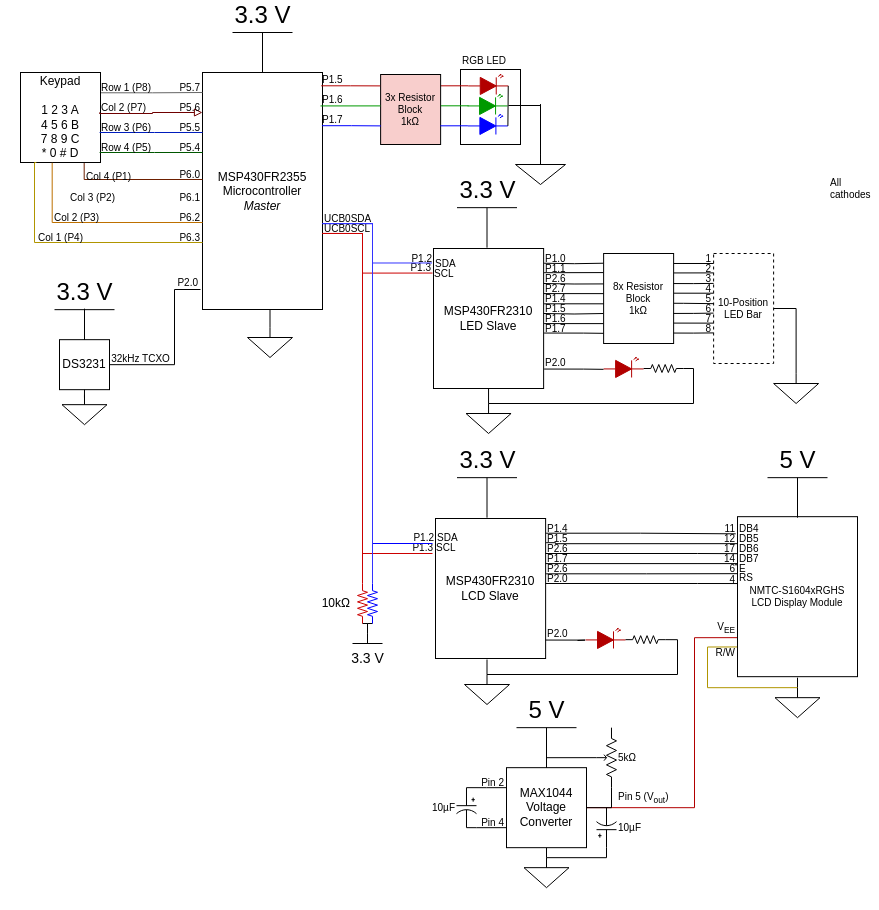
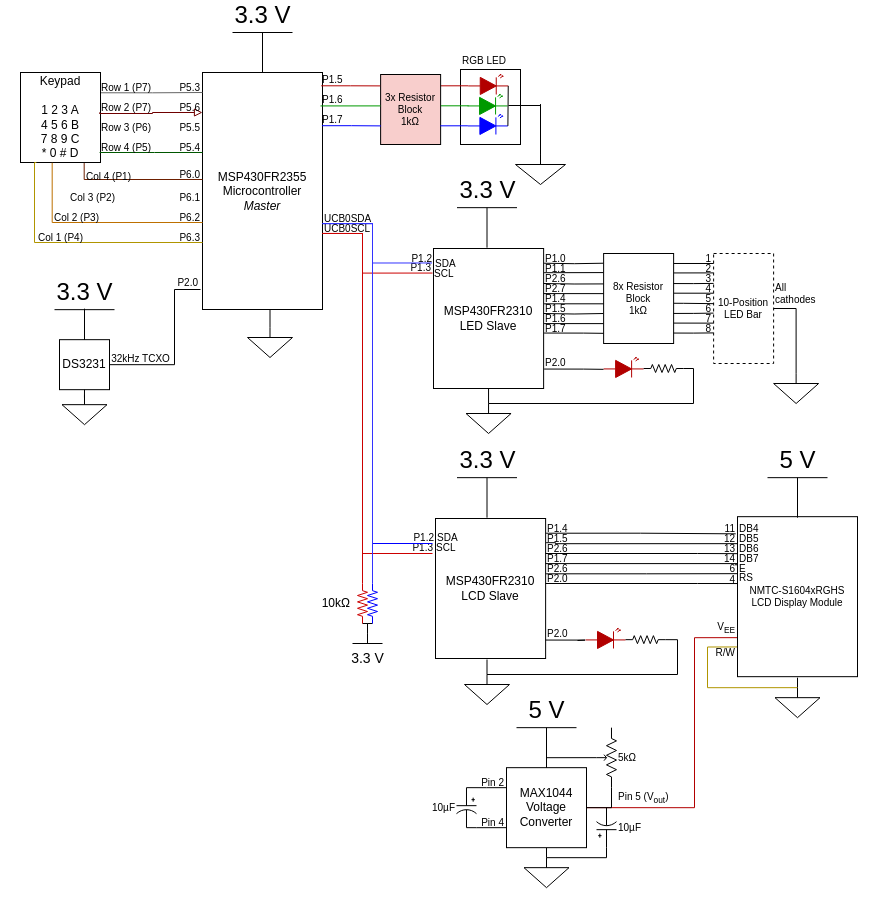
node "Row 1 (P8)": label "Row 1 (P8)" -> "Row 1 (P7)"
node "P5.7": label "P5.7" -> "P5.3"
node "Col 2 (P7)": label "Col 2 (P7)" -> "Row 2 (P7)"
edge "Row 3 (P6)" -- "P5.5": removed
node "All cathodes": moved (849, 191) -> (794, 296)
node "17": label "17" -> "13"
